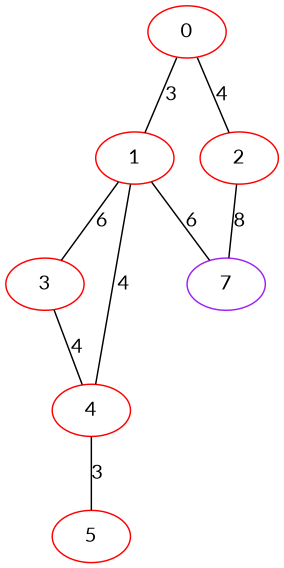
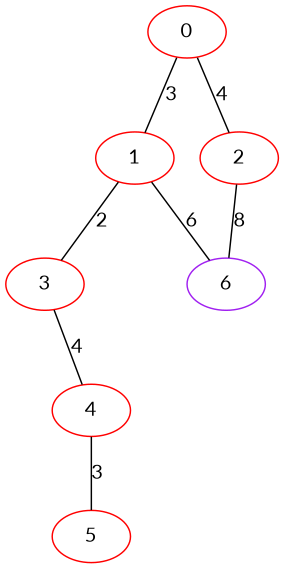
edge "1" -- "3": label "6" -> "2"
edge "1" -- "4": removed, label "4"
node "7": label "7" -> "6"
